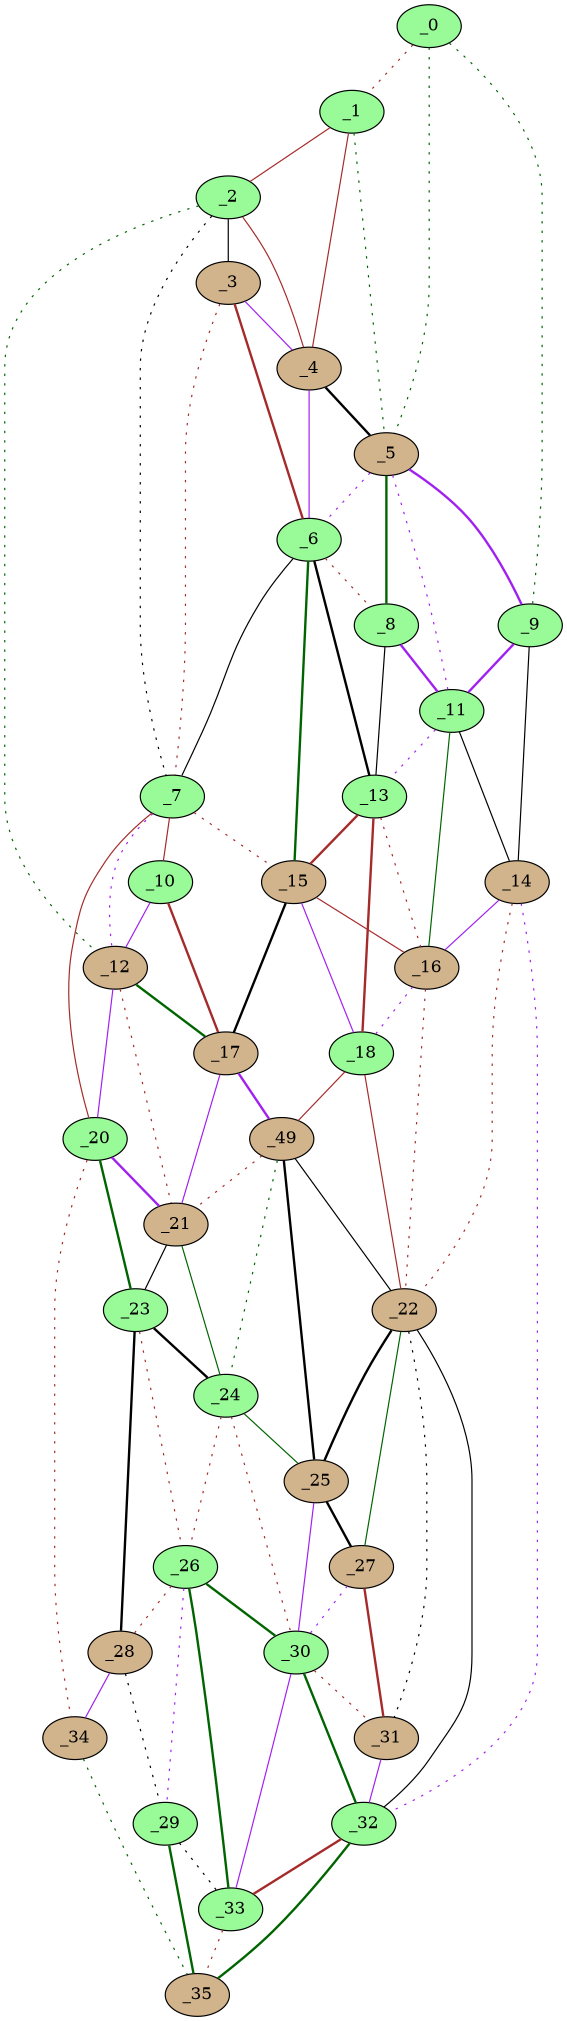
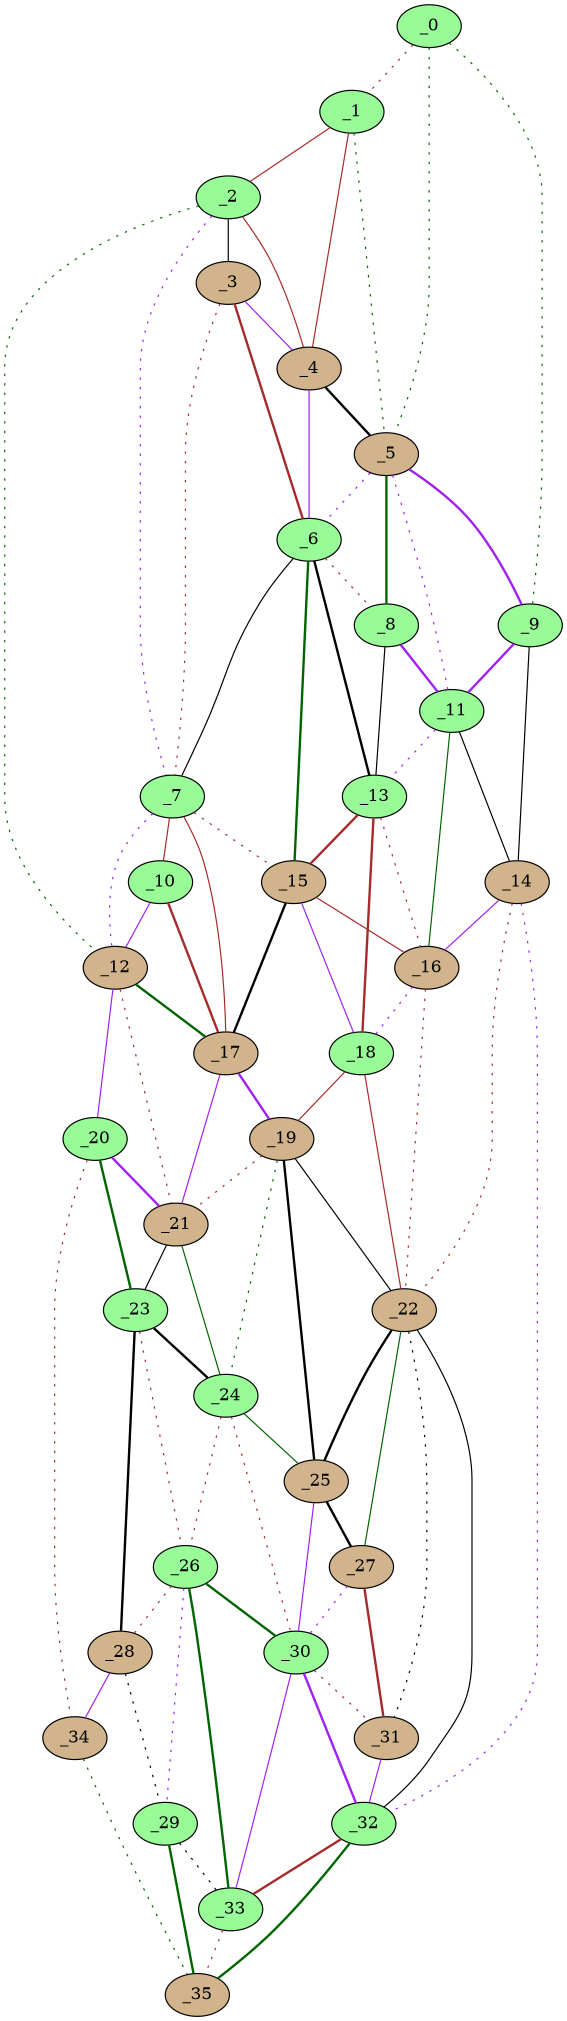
edge "_2" -- "_7": color black -> purple
edge "_7" -- "_20": now "_7" -- "_17"
node "_49": label "_49" -> "_19"
edge "_30" -- "_32": color darkgreen -> purple
